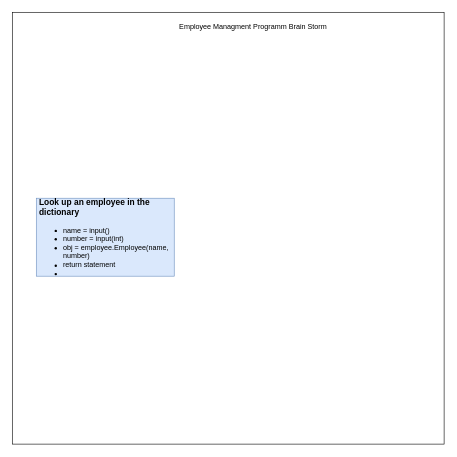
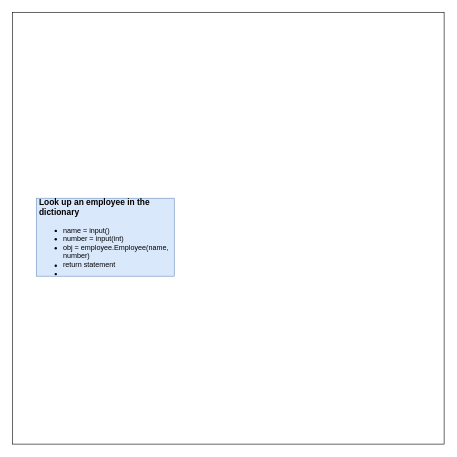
node "Employee Managment Programm Brain Storm": removed
